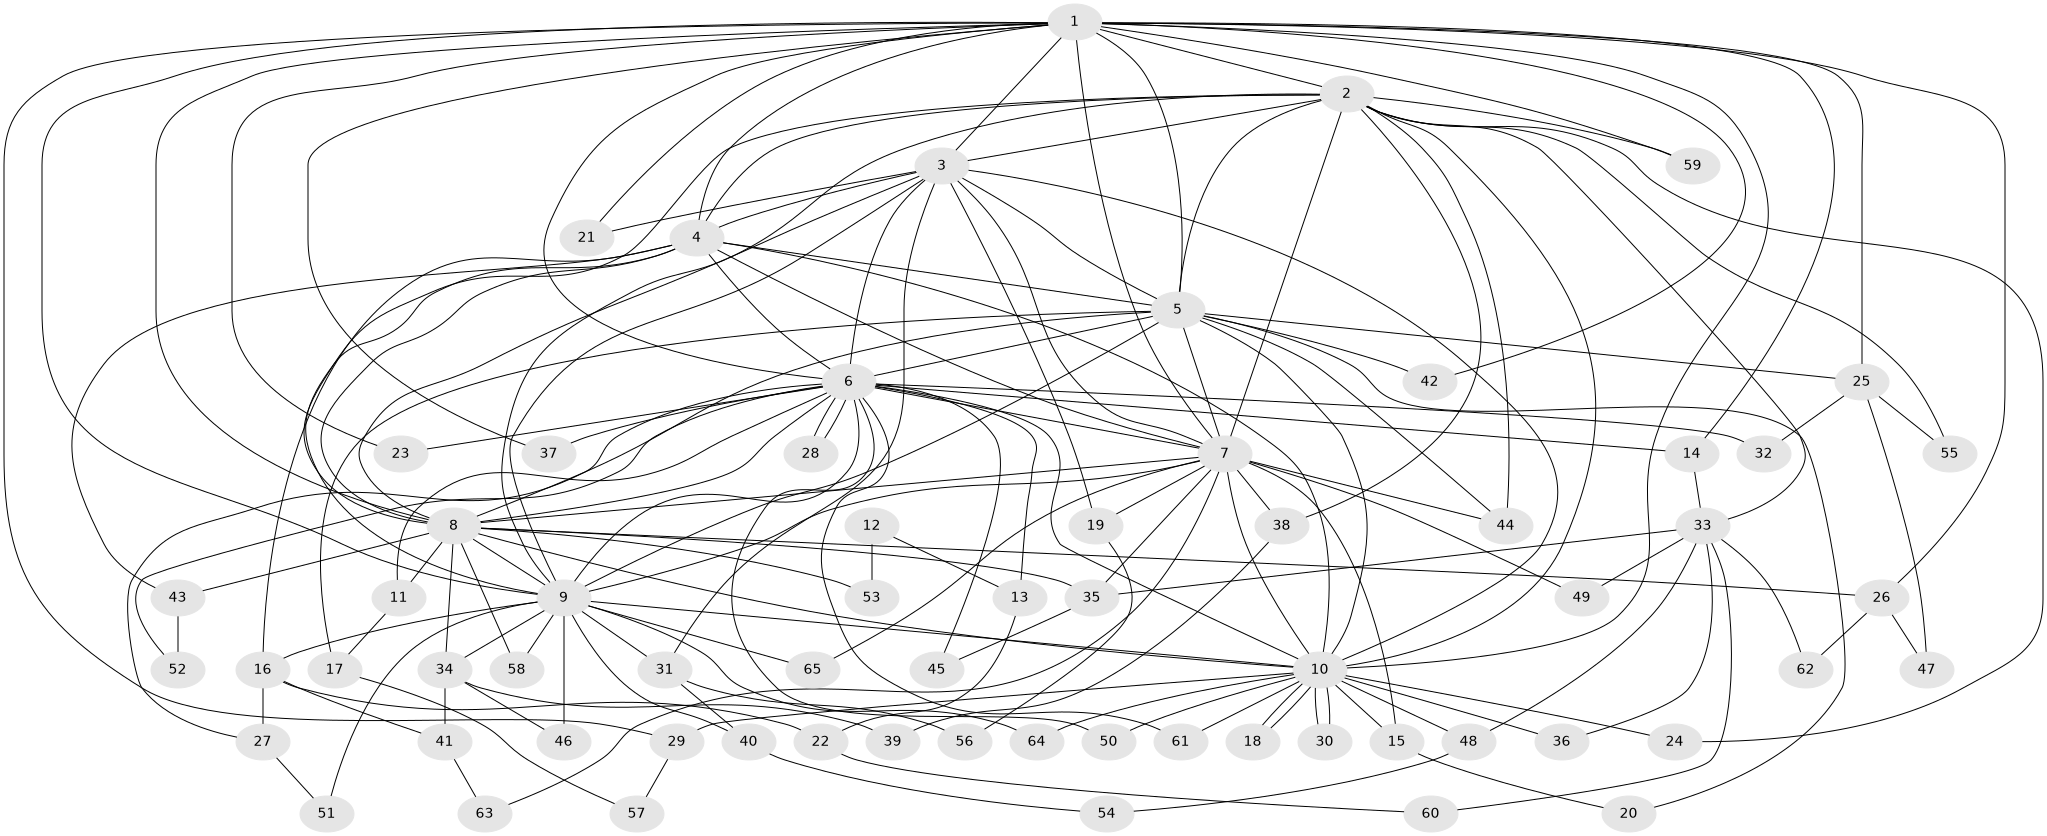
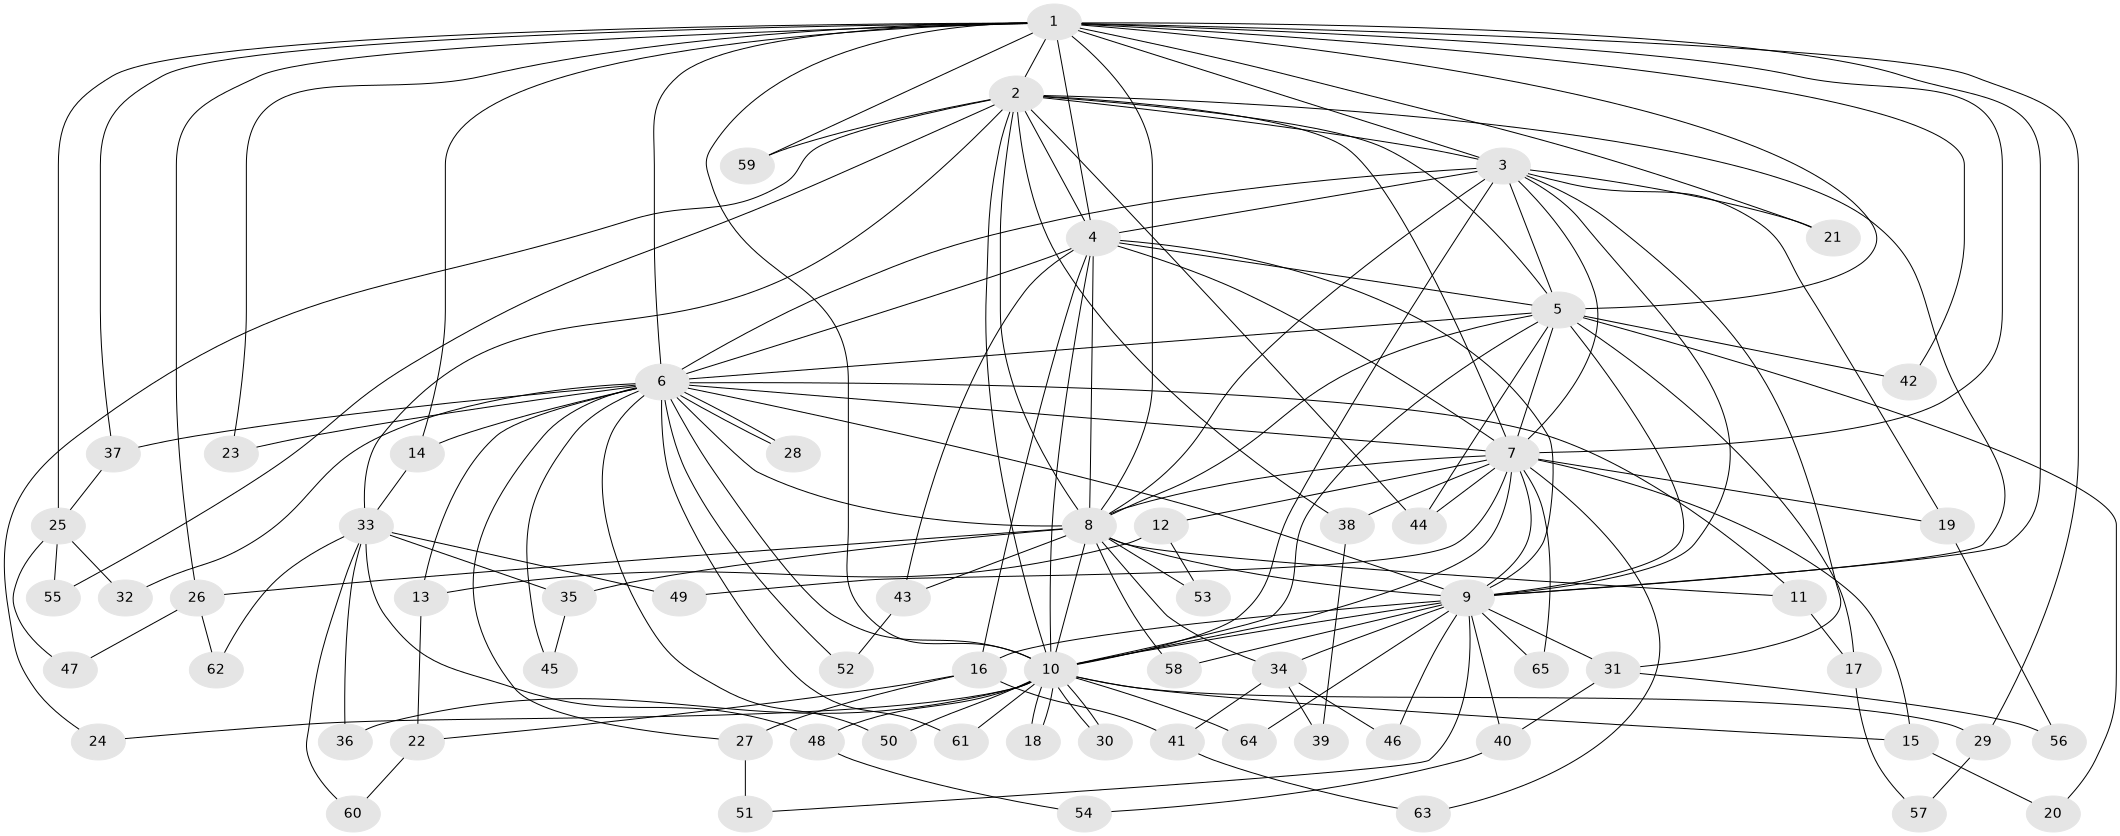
edge "5" -- "25": now "37" -- "25"
edge "7" -- "35": now "7" -- "12"
